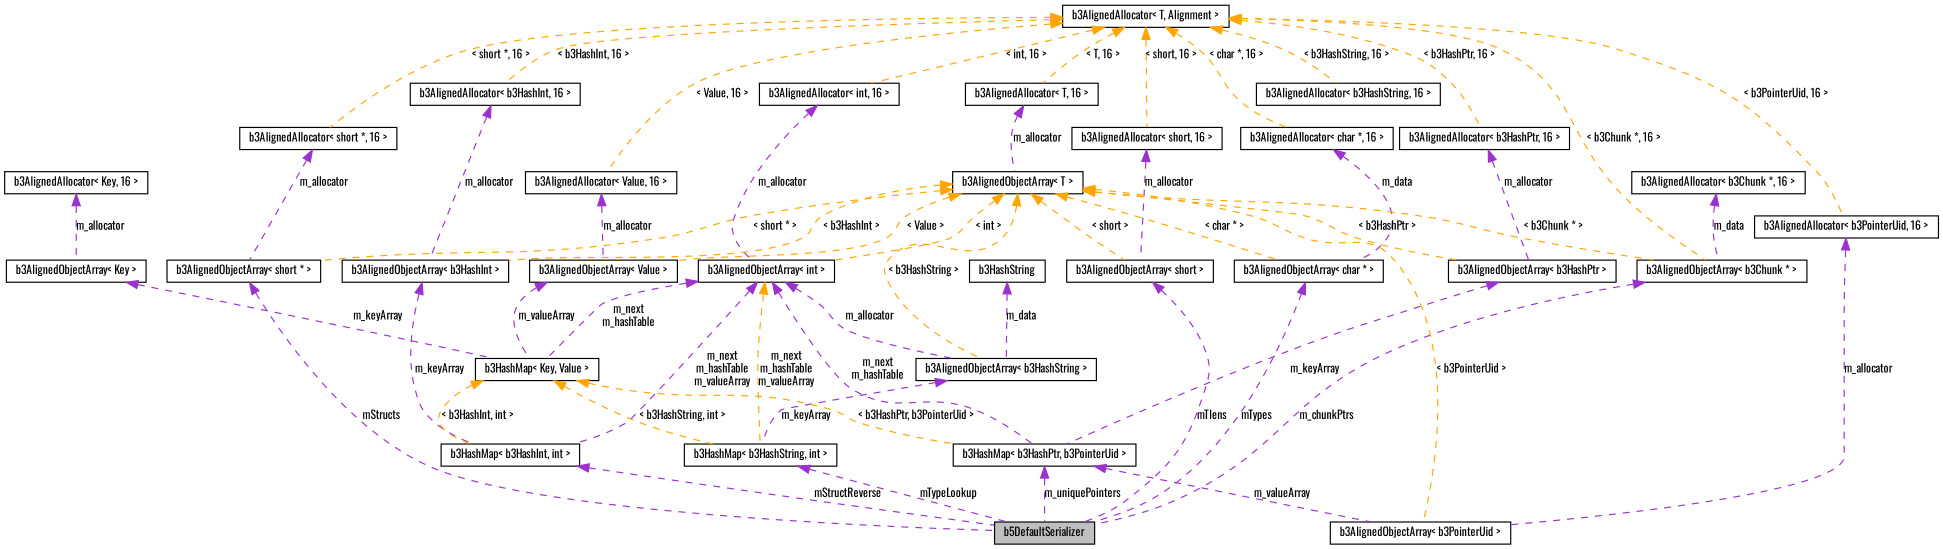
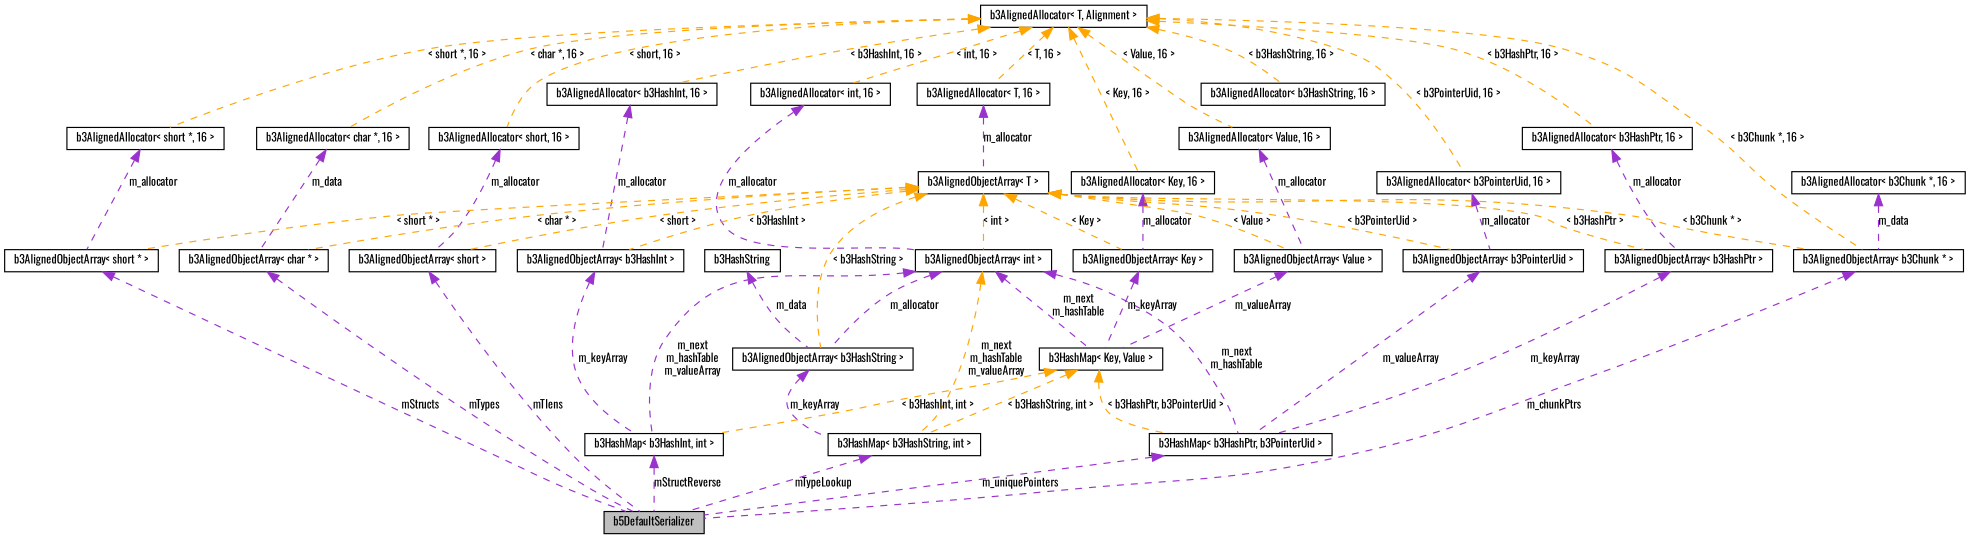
edge "b3AlignedAllocator< Key, 16 >" -> "b3AlignedAllocator< T, Alignment >": added, label "< Key, 16 >"
edge "b3AlignedObjectArray< Key >" -> "b3AlignedObjectArray< T >": added, label "< Key >"
edge "b3AlignedObjectArray< b3PointerUid >" -> "b3HashMap< b3HashPtr, b3PointerUid >": reversed
